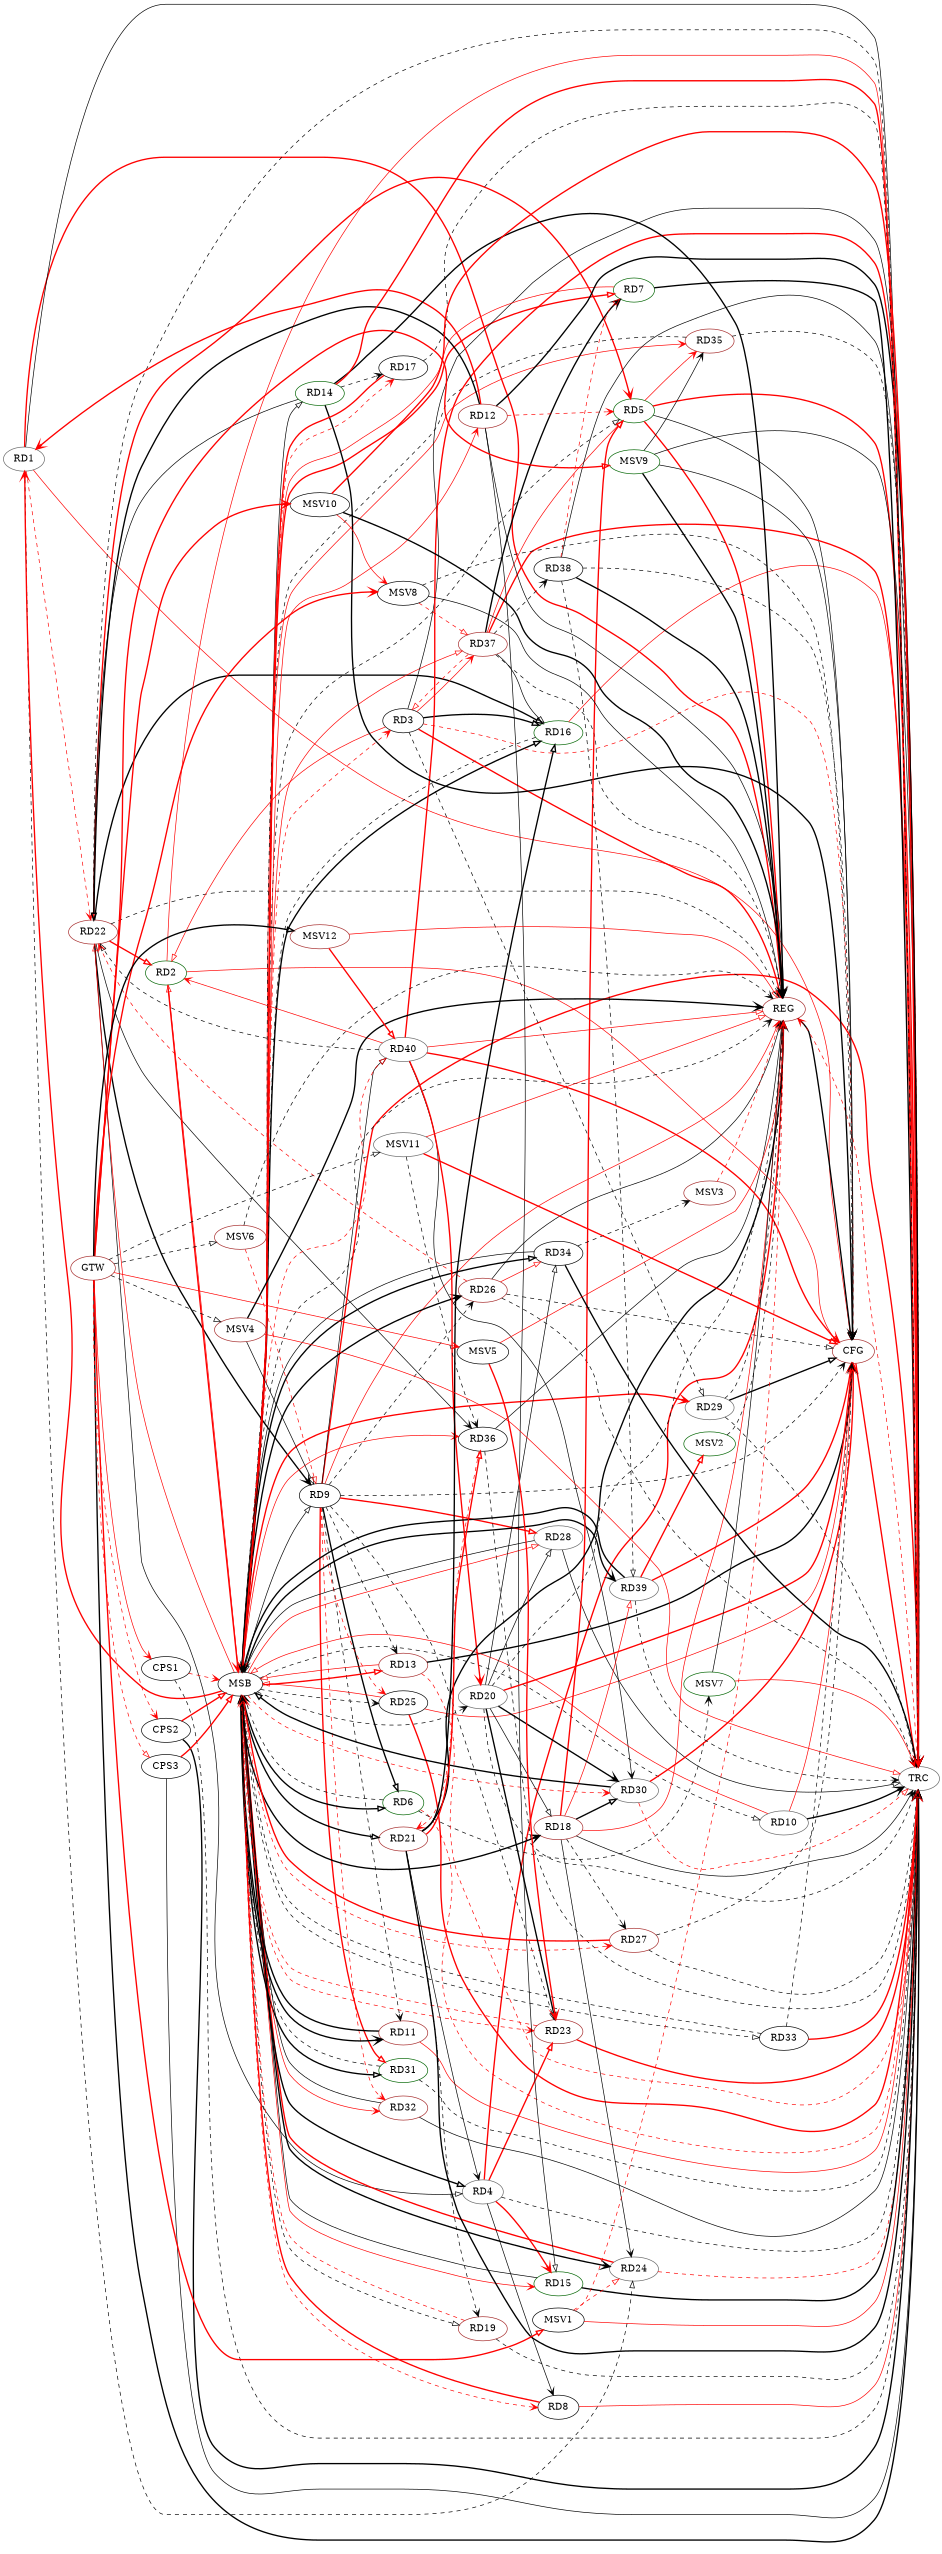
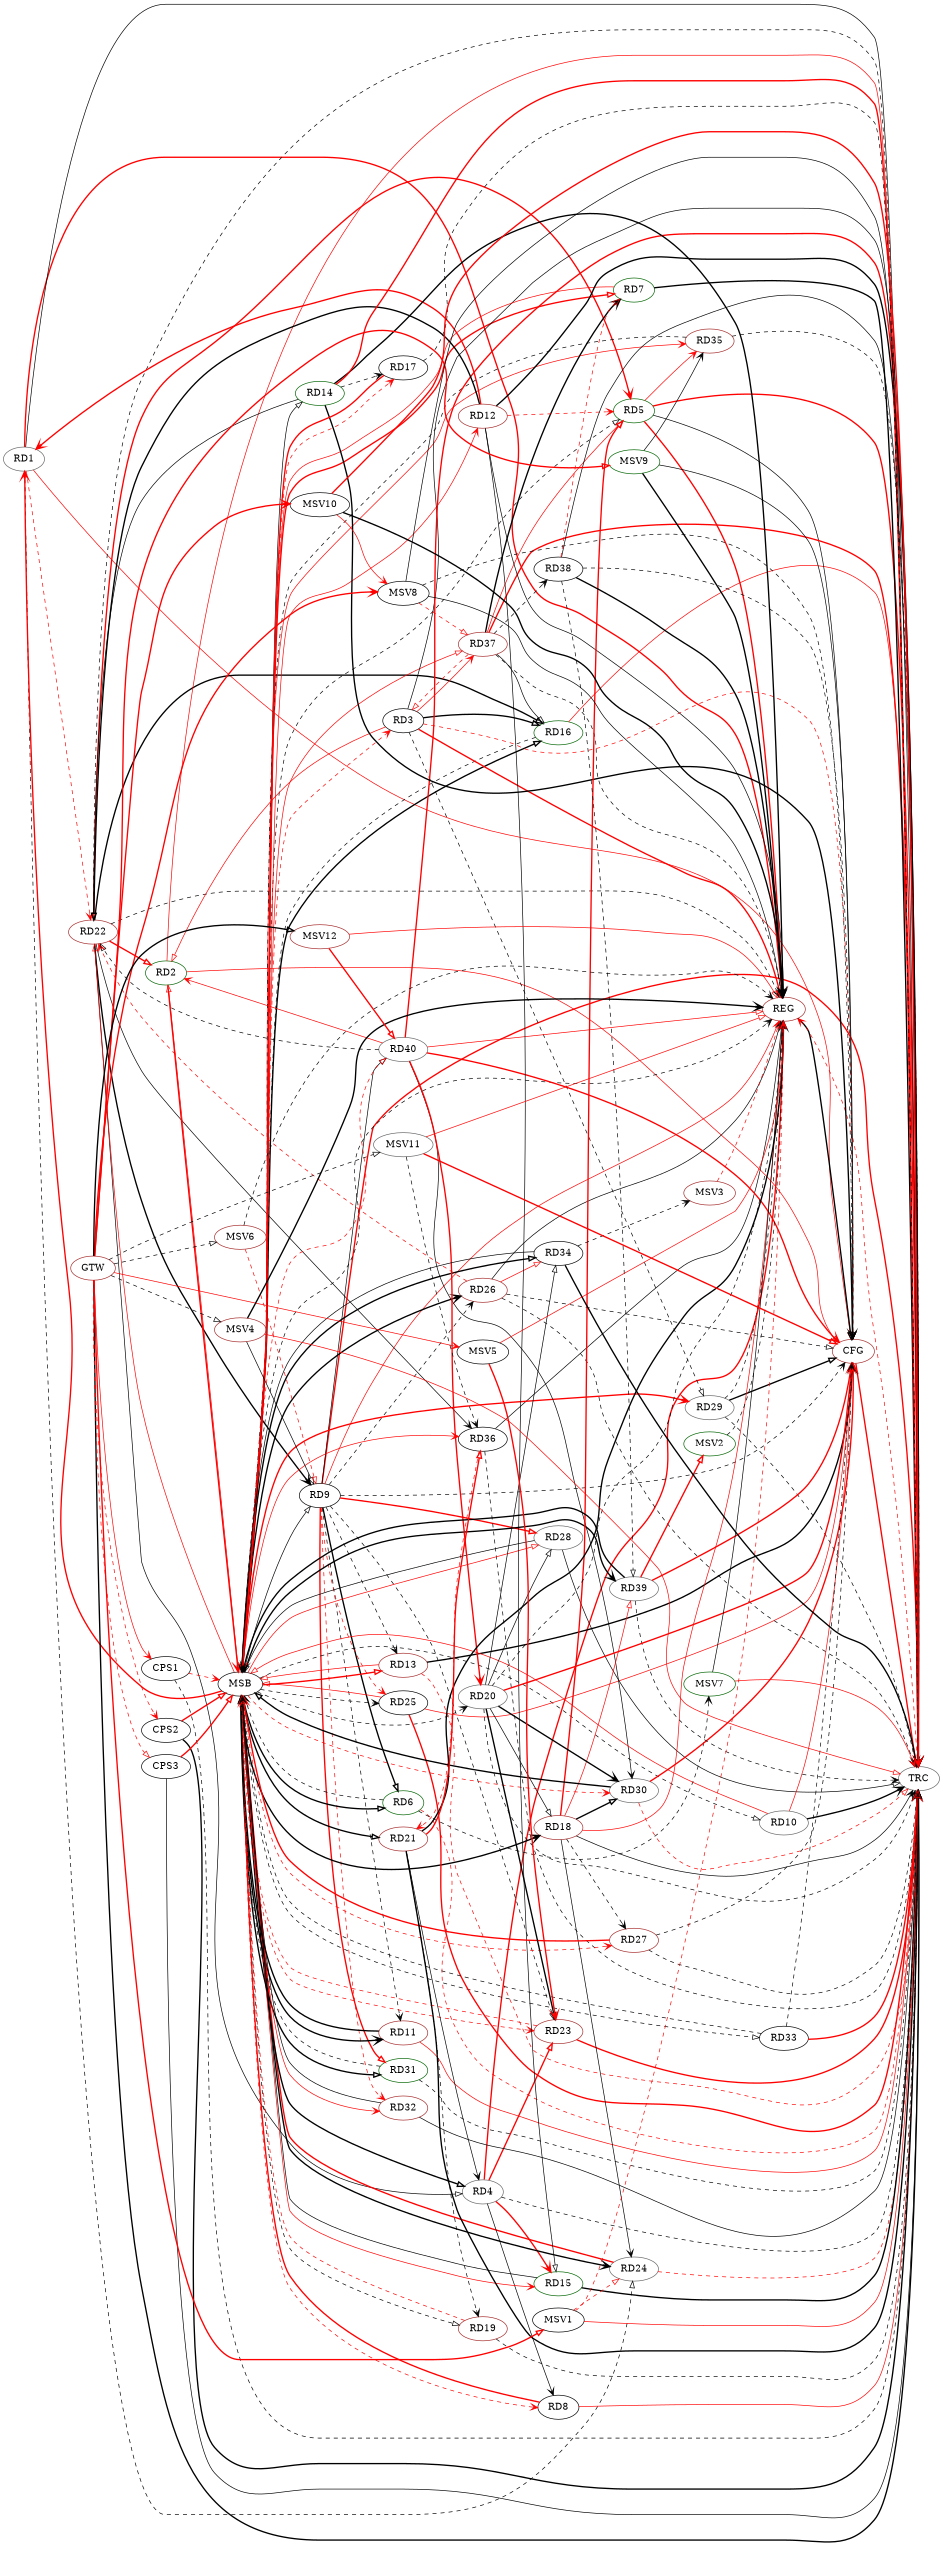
edge "MSV9" -> "TRC": now "MSV8" -> "TRC"
edge "RD21" -> "RD16": removed
